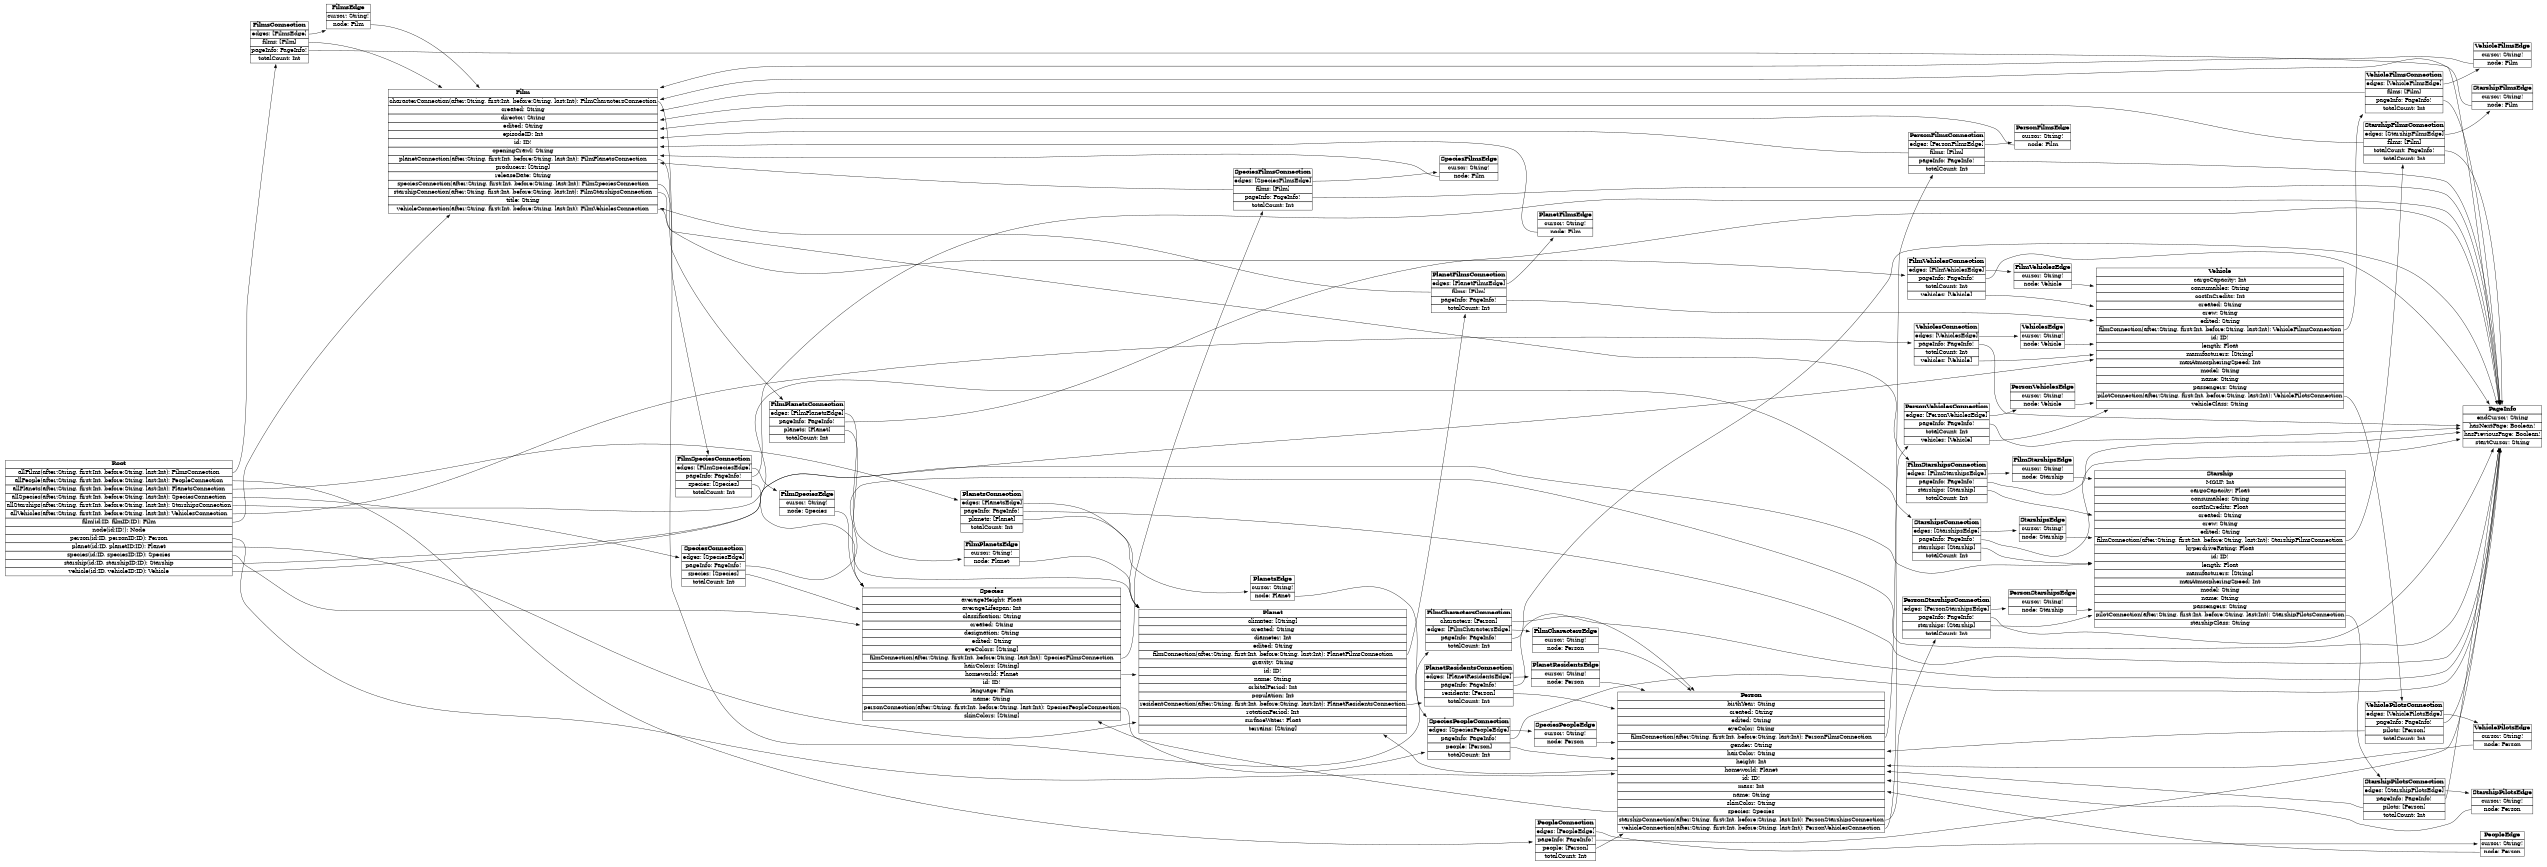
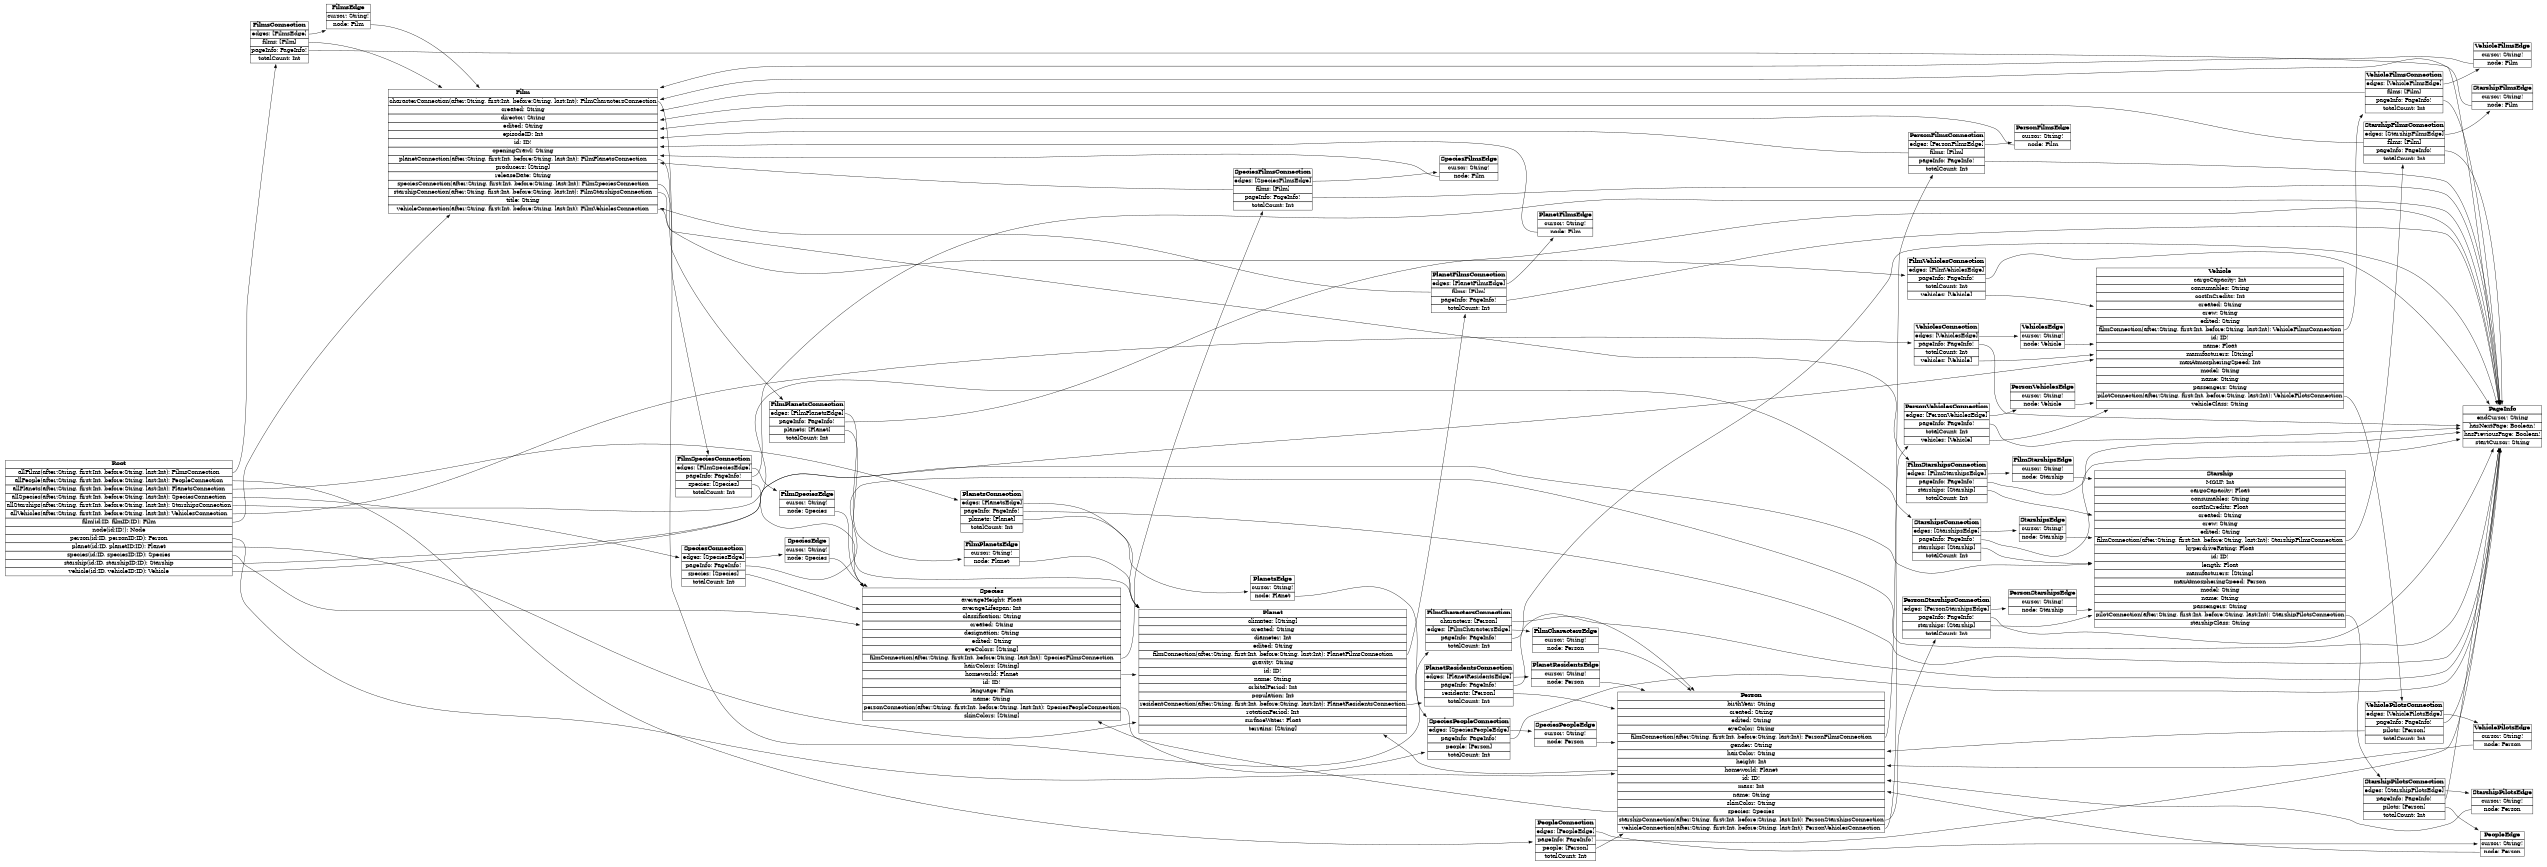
node "StarshipFilmsConnection": text "totalCount: PageInfo!" -> "pageInfo: PageInfo!"
node "FilmVehiclesEdge": removed
edge "PlanetFilmsConnection" -> "Vehicle": now "PlanetFilmsConnection" -> "PageInfo"
node "Vehicle": text "length: Float" -> "name: Float"
node "SpeciesEdge": added
node "Starship": text "maxAtmospheringSpeed: Int" -> "maxAtmospheringSpeed: Person"
edge "SpeciesPeopleConnection" -> "Person": removed
edge "StarshipPilotsConnection" -> "Person": now "StarshipPilotsConnection" -> "PeopleEdge"
